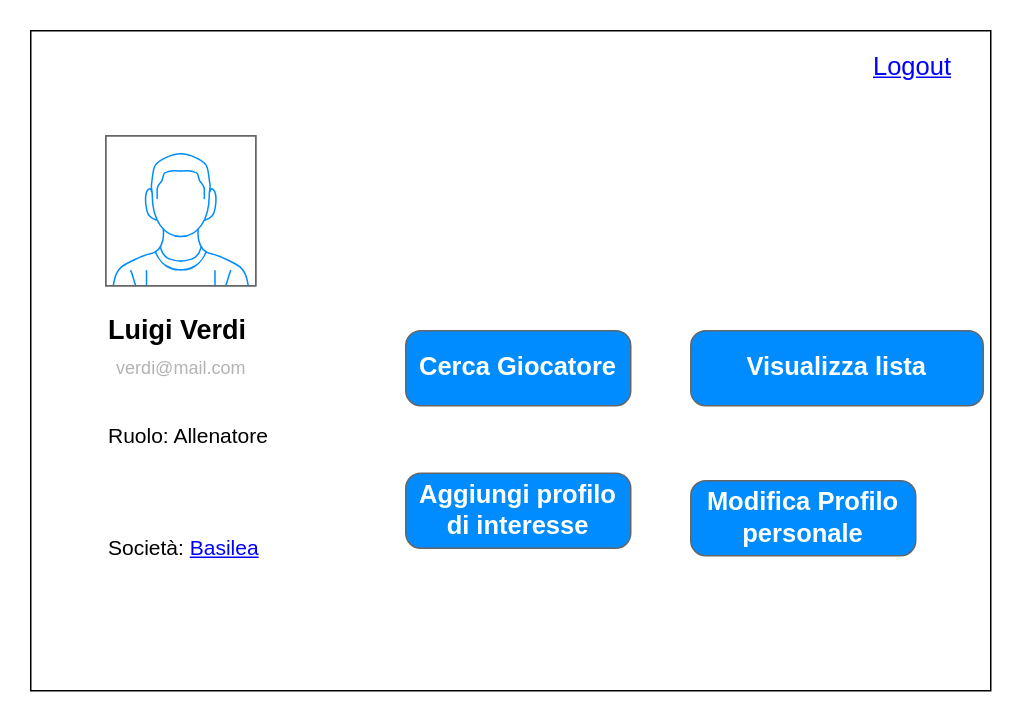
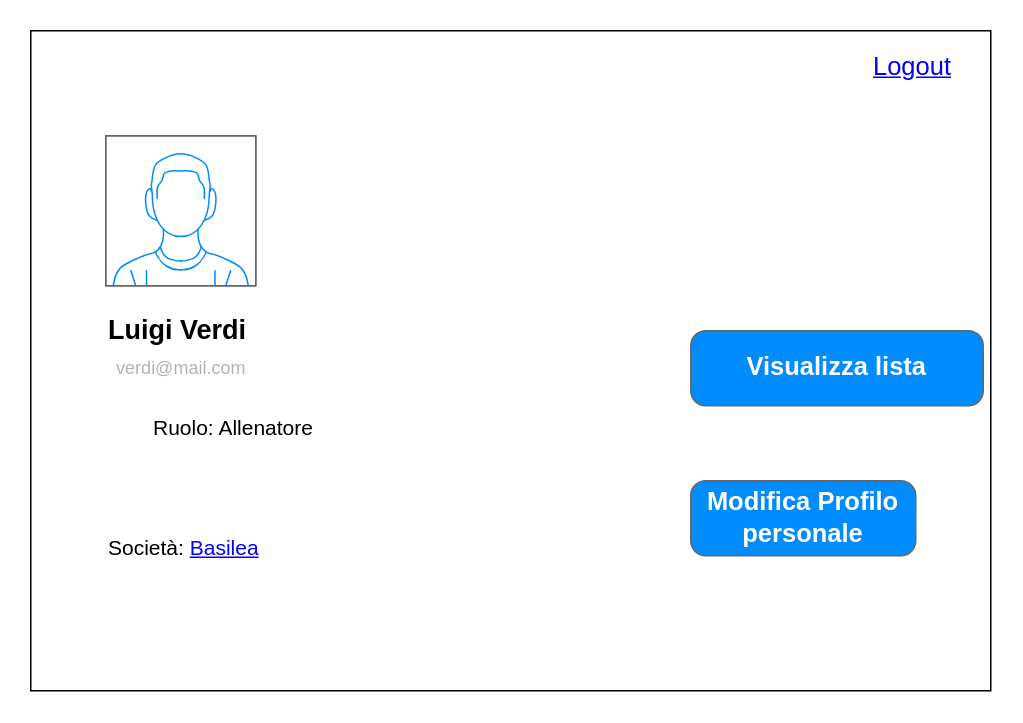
node "Cerca Giocatore": removed
node "Ruolo: Allenatore": moved (203, 436) -> (248, 428)
node "Aggiungi profilo di interesse": removed
